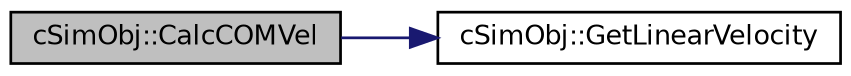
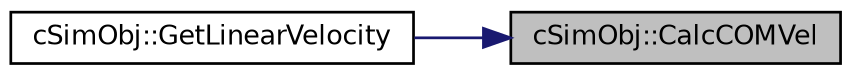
edge "cSimObj::CalcCOMVel" -> "cSimObj::GetLinearVelocity": reversed
